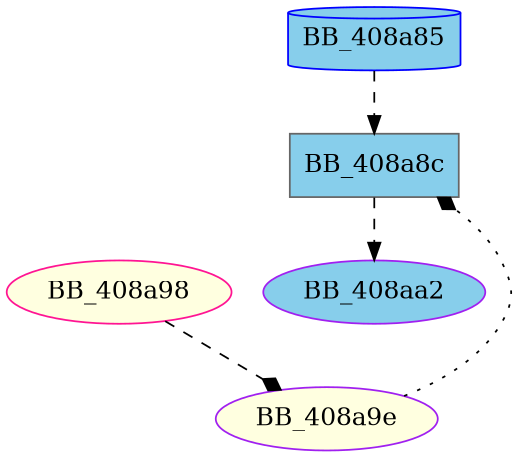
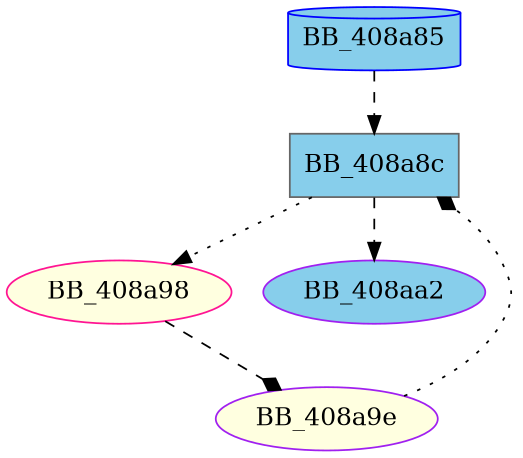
edge "BB_408a8c" -> "BB_408a98": added
